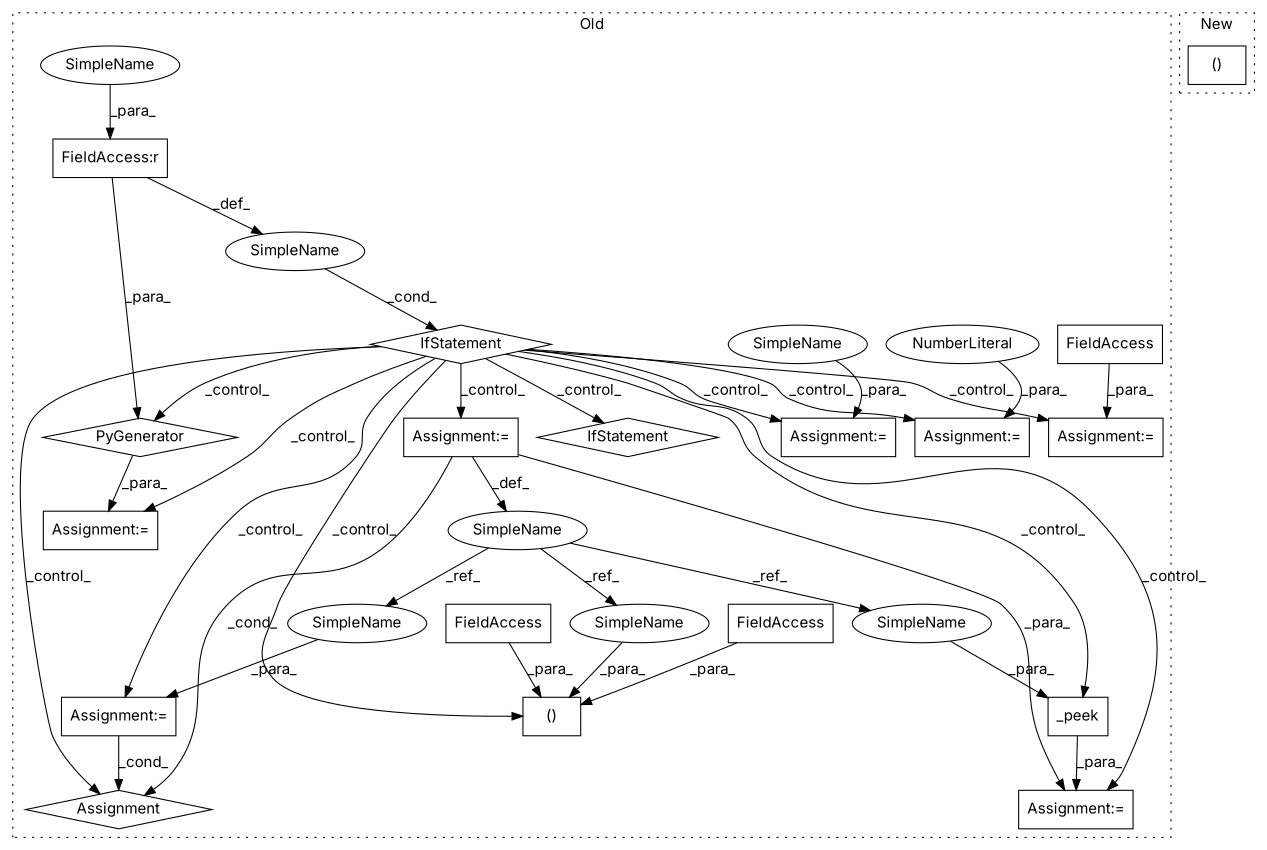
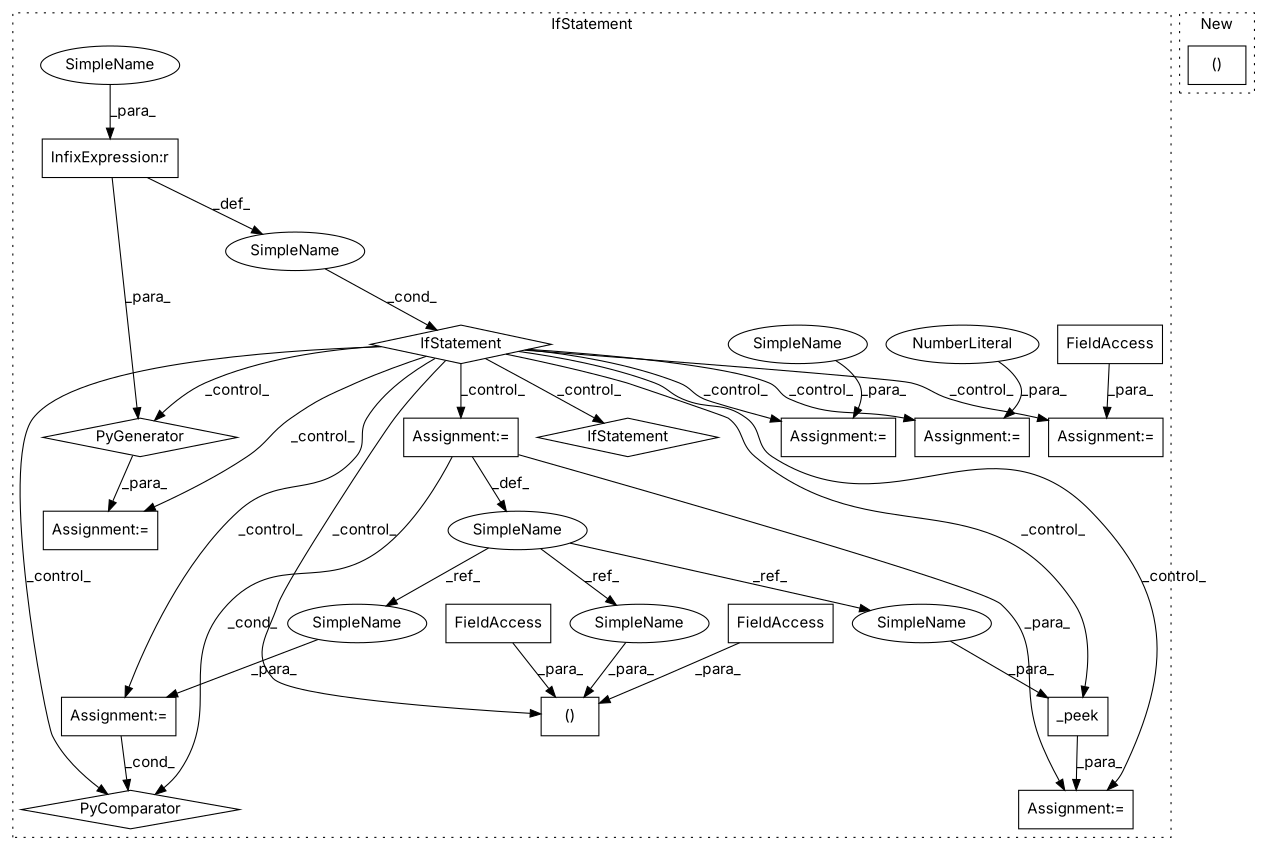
cluster "Old": label "Old" -> "IfStatement"
node "FieldAccess:r": label "FieldAccess:r" -> "InfixExpression:r"
node "Assignment": label "Assignment" -> "PyComparator"
